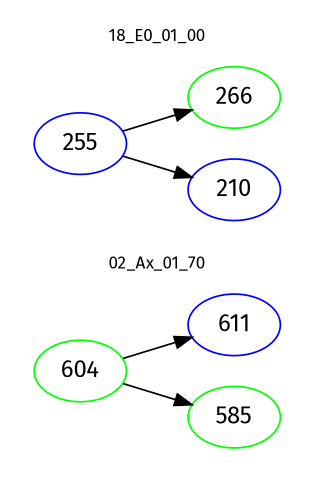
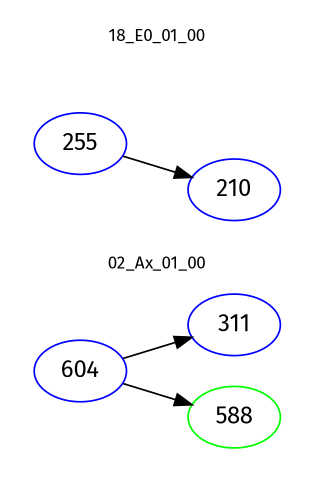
node "266": removed
cluster "02_Ax_01_70": label "02_Ax_01_70" -> "02_Ax_01_00"
node "611": label "611" -> "311"
node "604": color green -> blue
node "585": label "585" -> "588"
